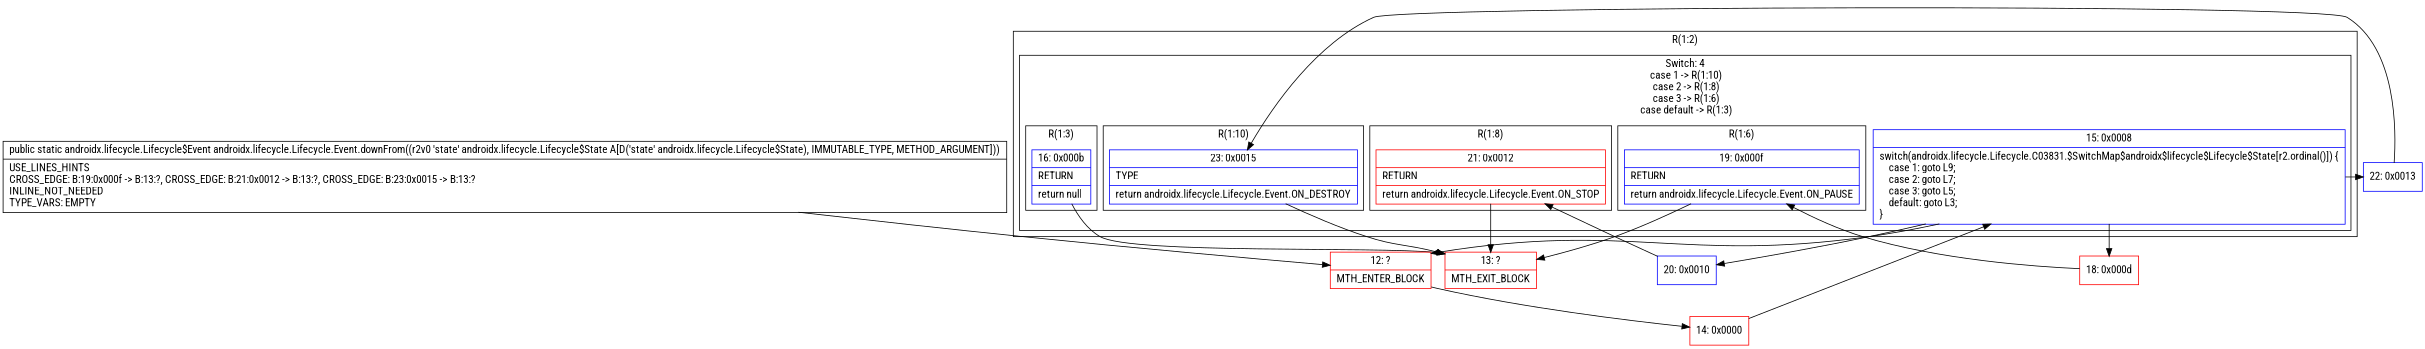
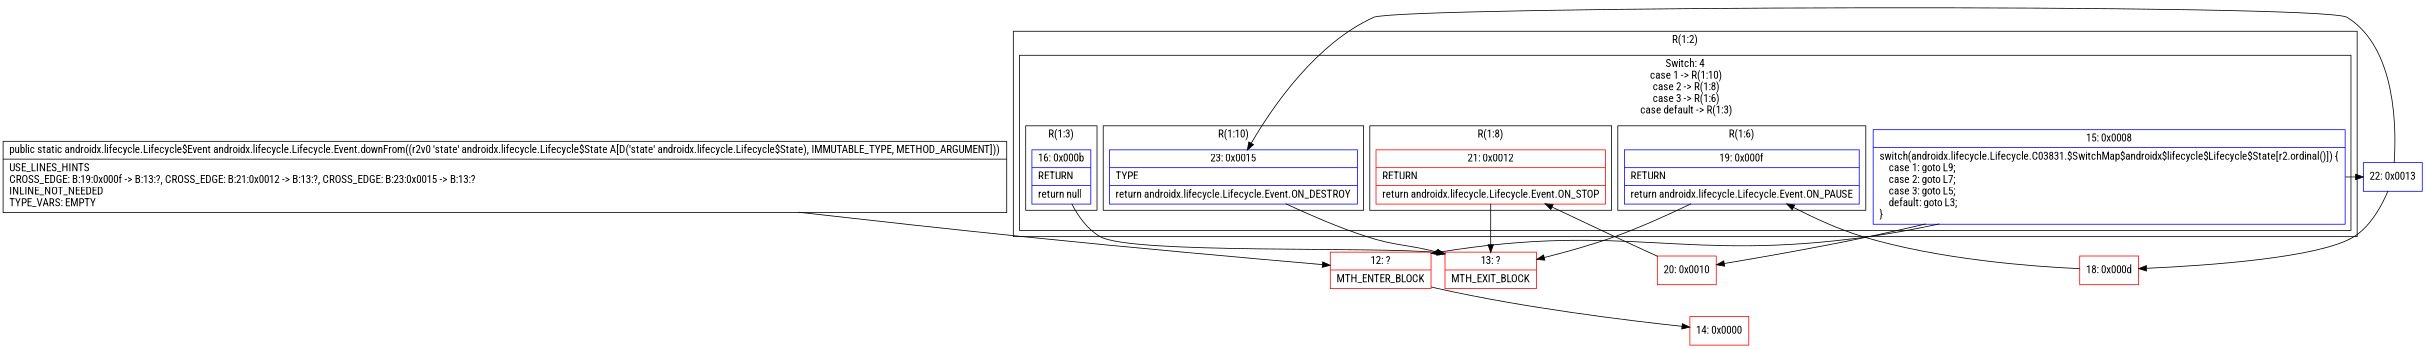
edge "15: 0x0008" -> "18: 0x000d": now "22: 0x0013" -> "18: 0x000d"
node "20: 0x0010": color blue -> red
edge "14: 0x0000" -> "15: 0x0008": removed
